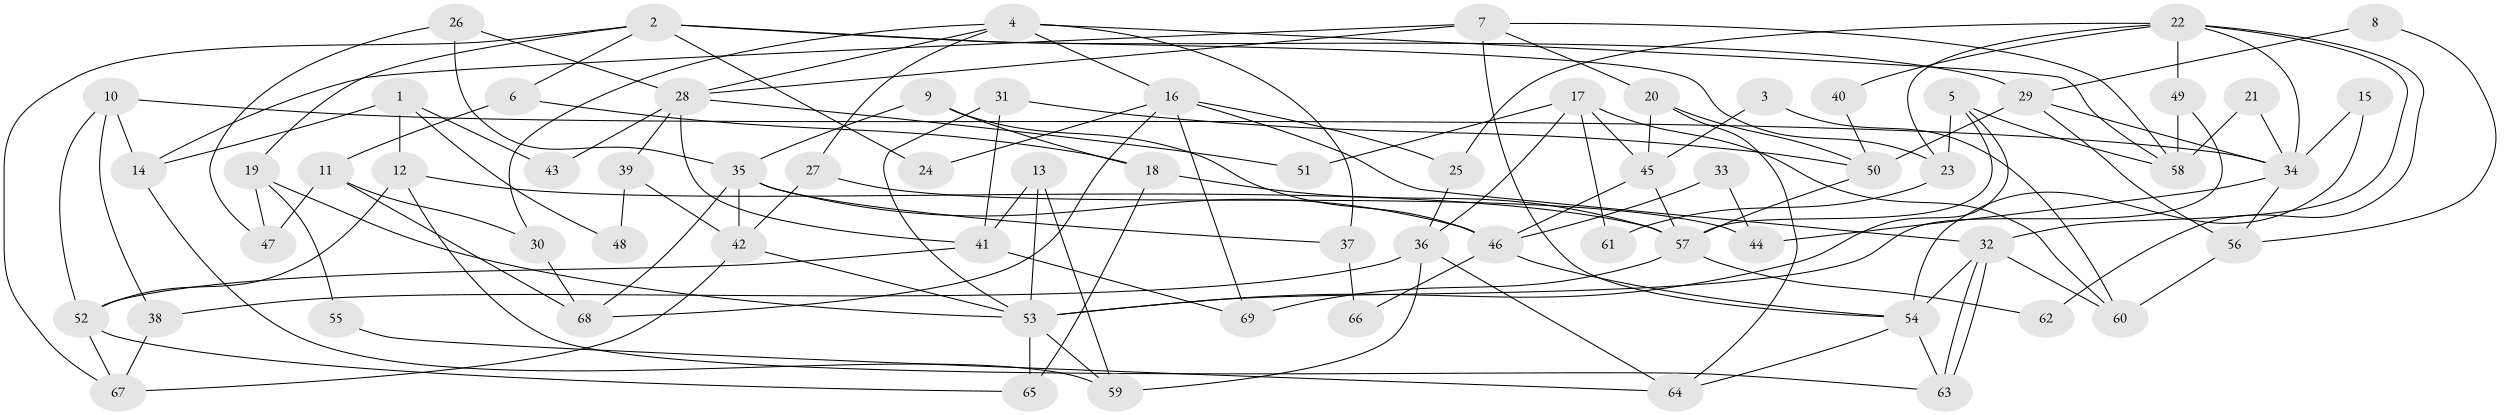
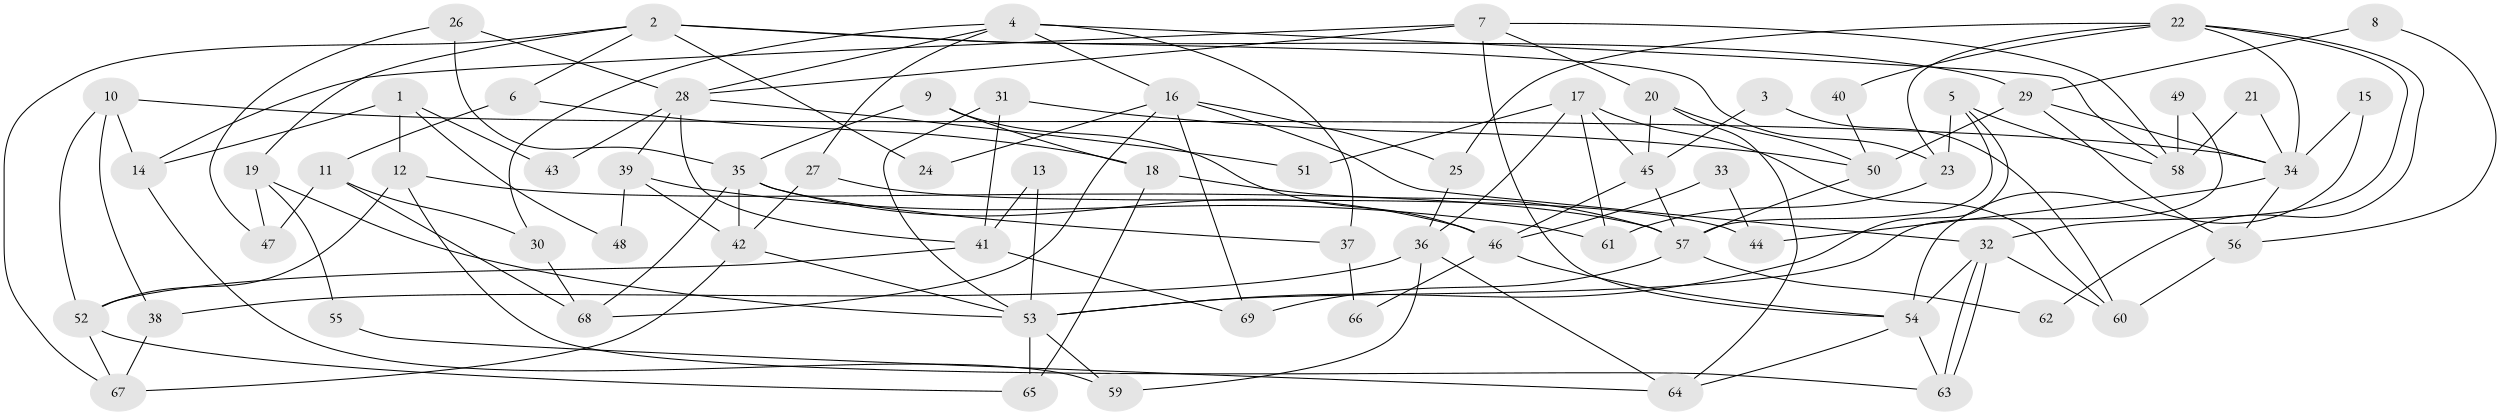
edge "22" -- "49": removed
edge "39" -- "61": added
edge "13" -- "59": removed
